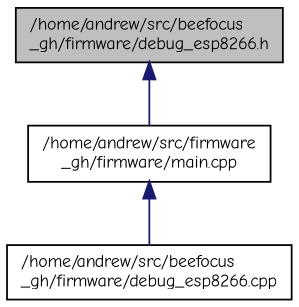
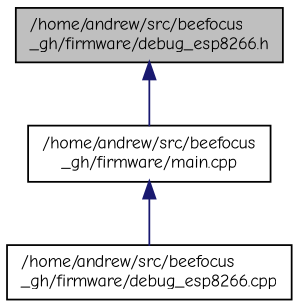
node "/home/andrew/src/firmware _gh/firmware/main.cpp": label "/home/andrew/src/firmware _gh/firmware/main.cpp" -> "/home/andrew/src/beefocus _gh/firmware/main.cpp"
